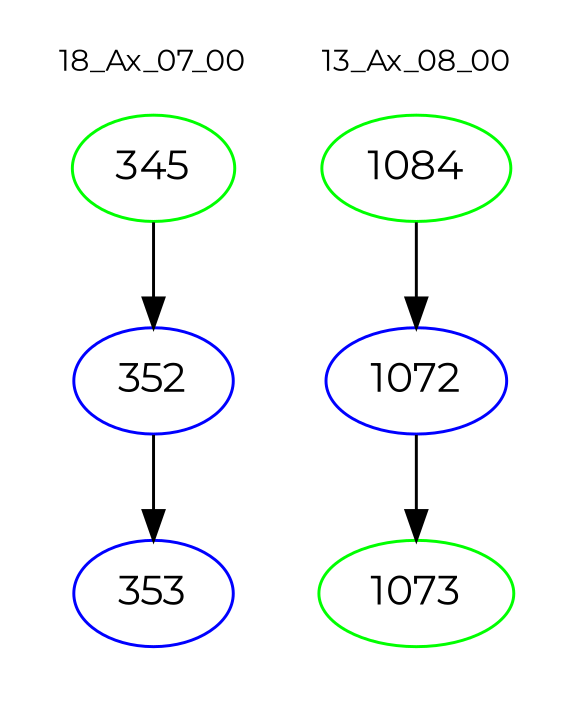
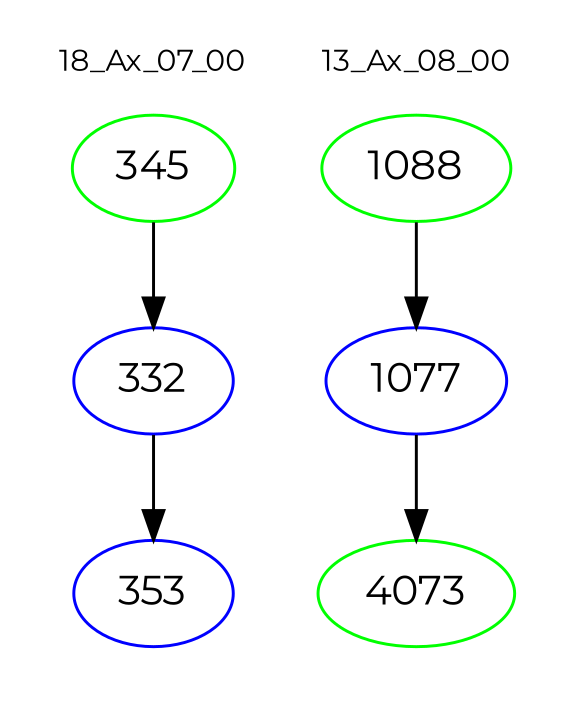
node "1084": label "1084" -> "1088"
node "352": label "352" -> "332"
node "1072": label "1072" -> "1077"
node "1073": label "1073" -> "4073"
